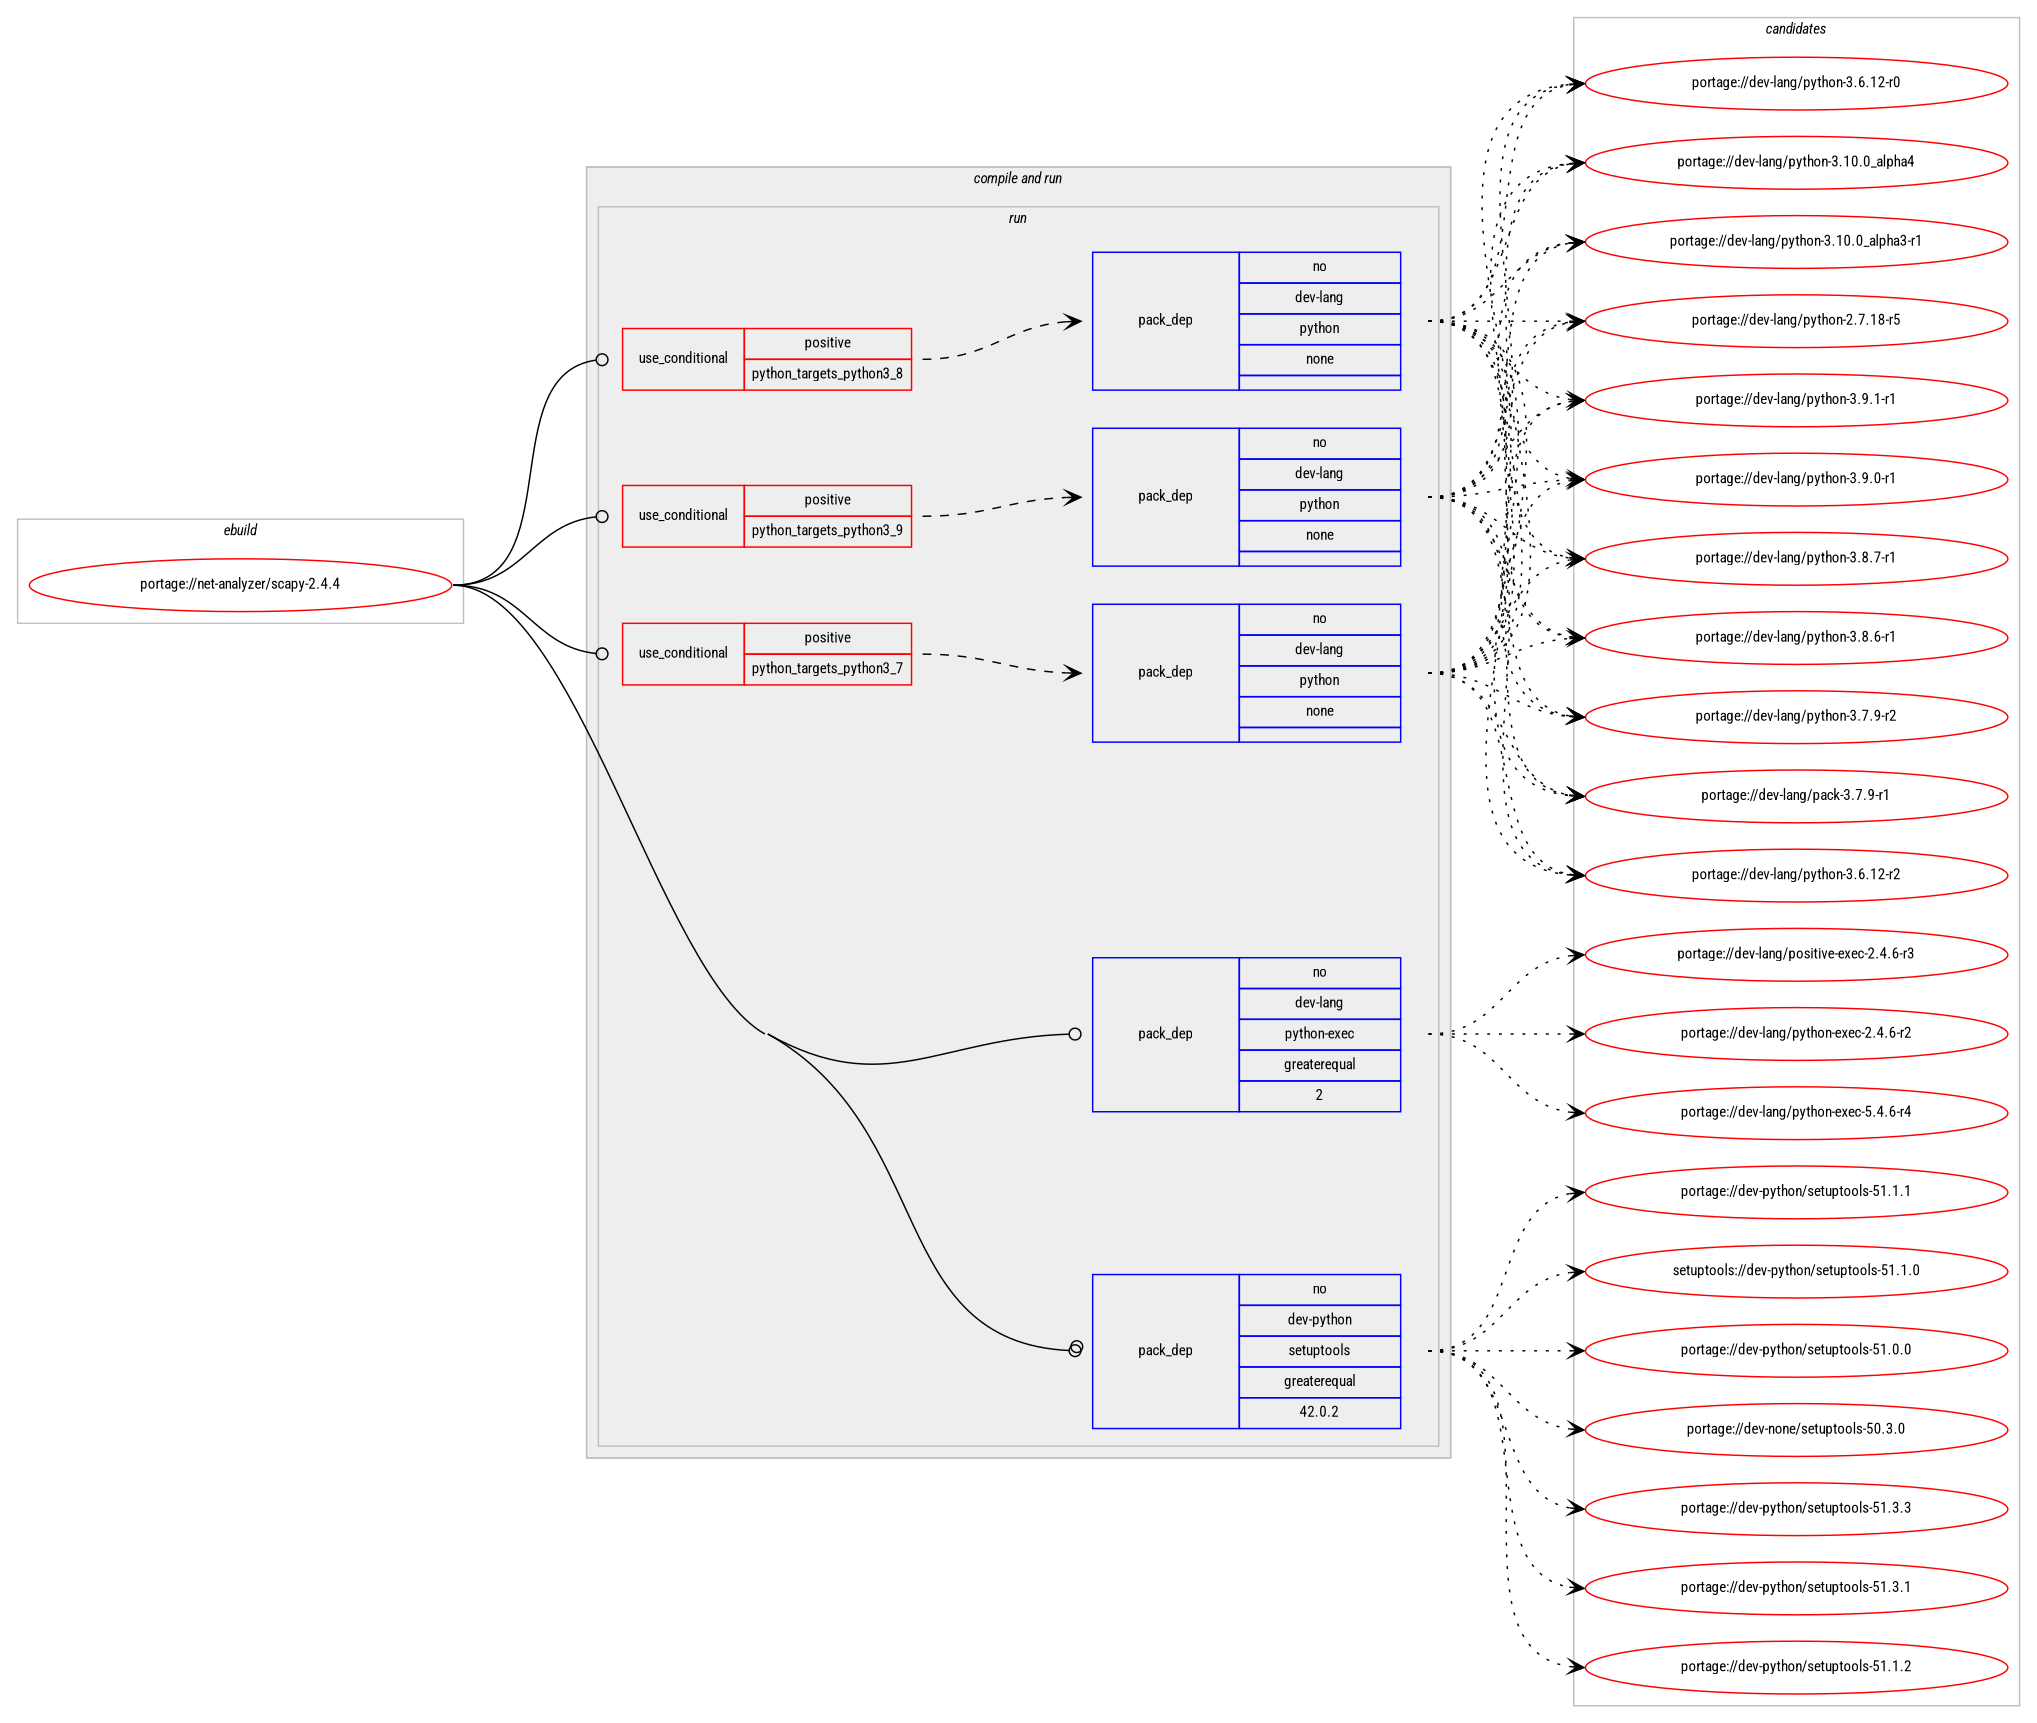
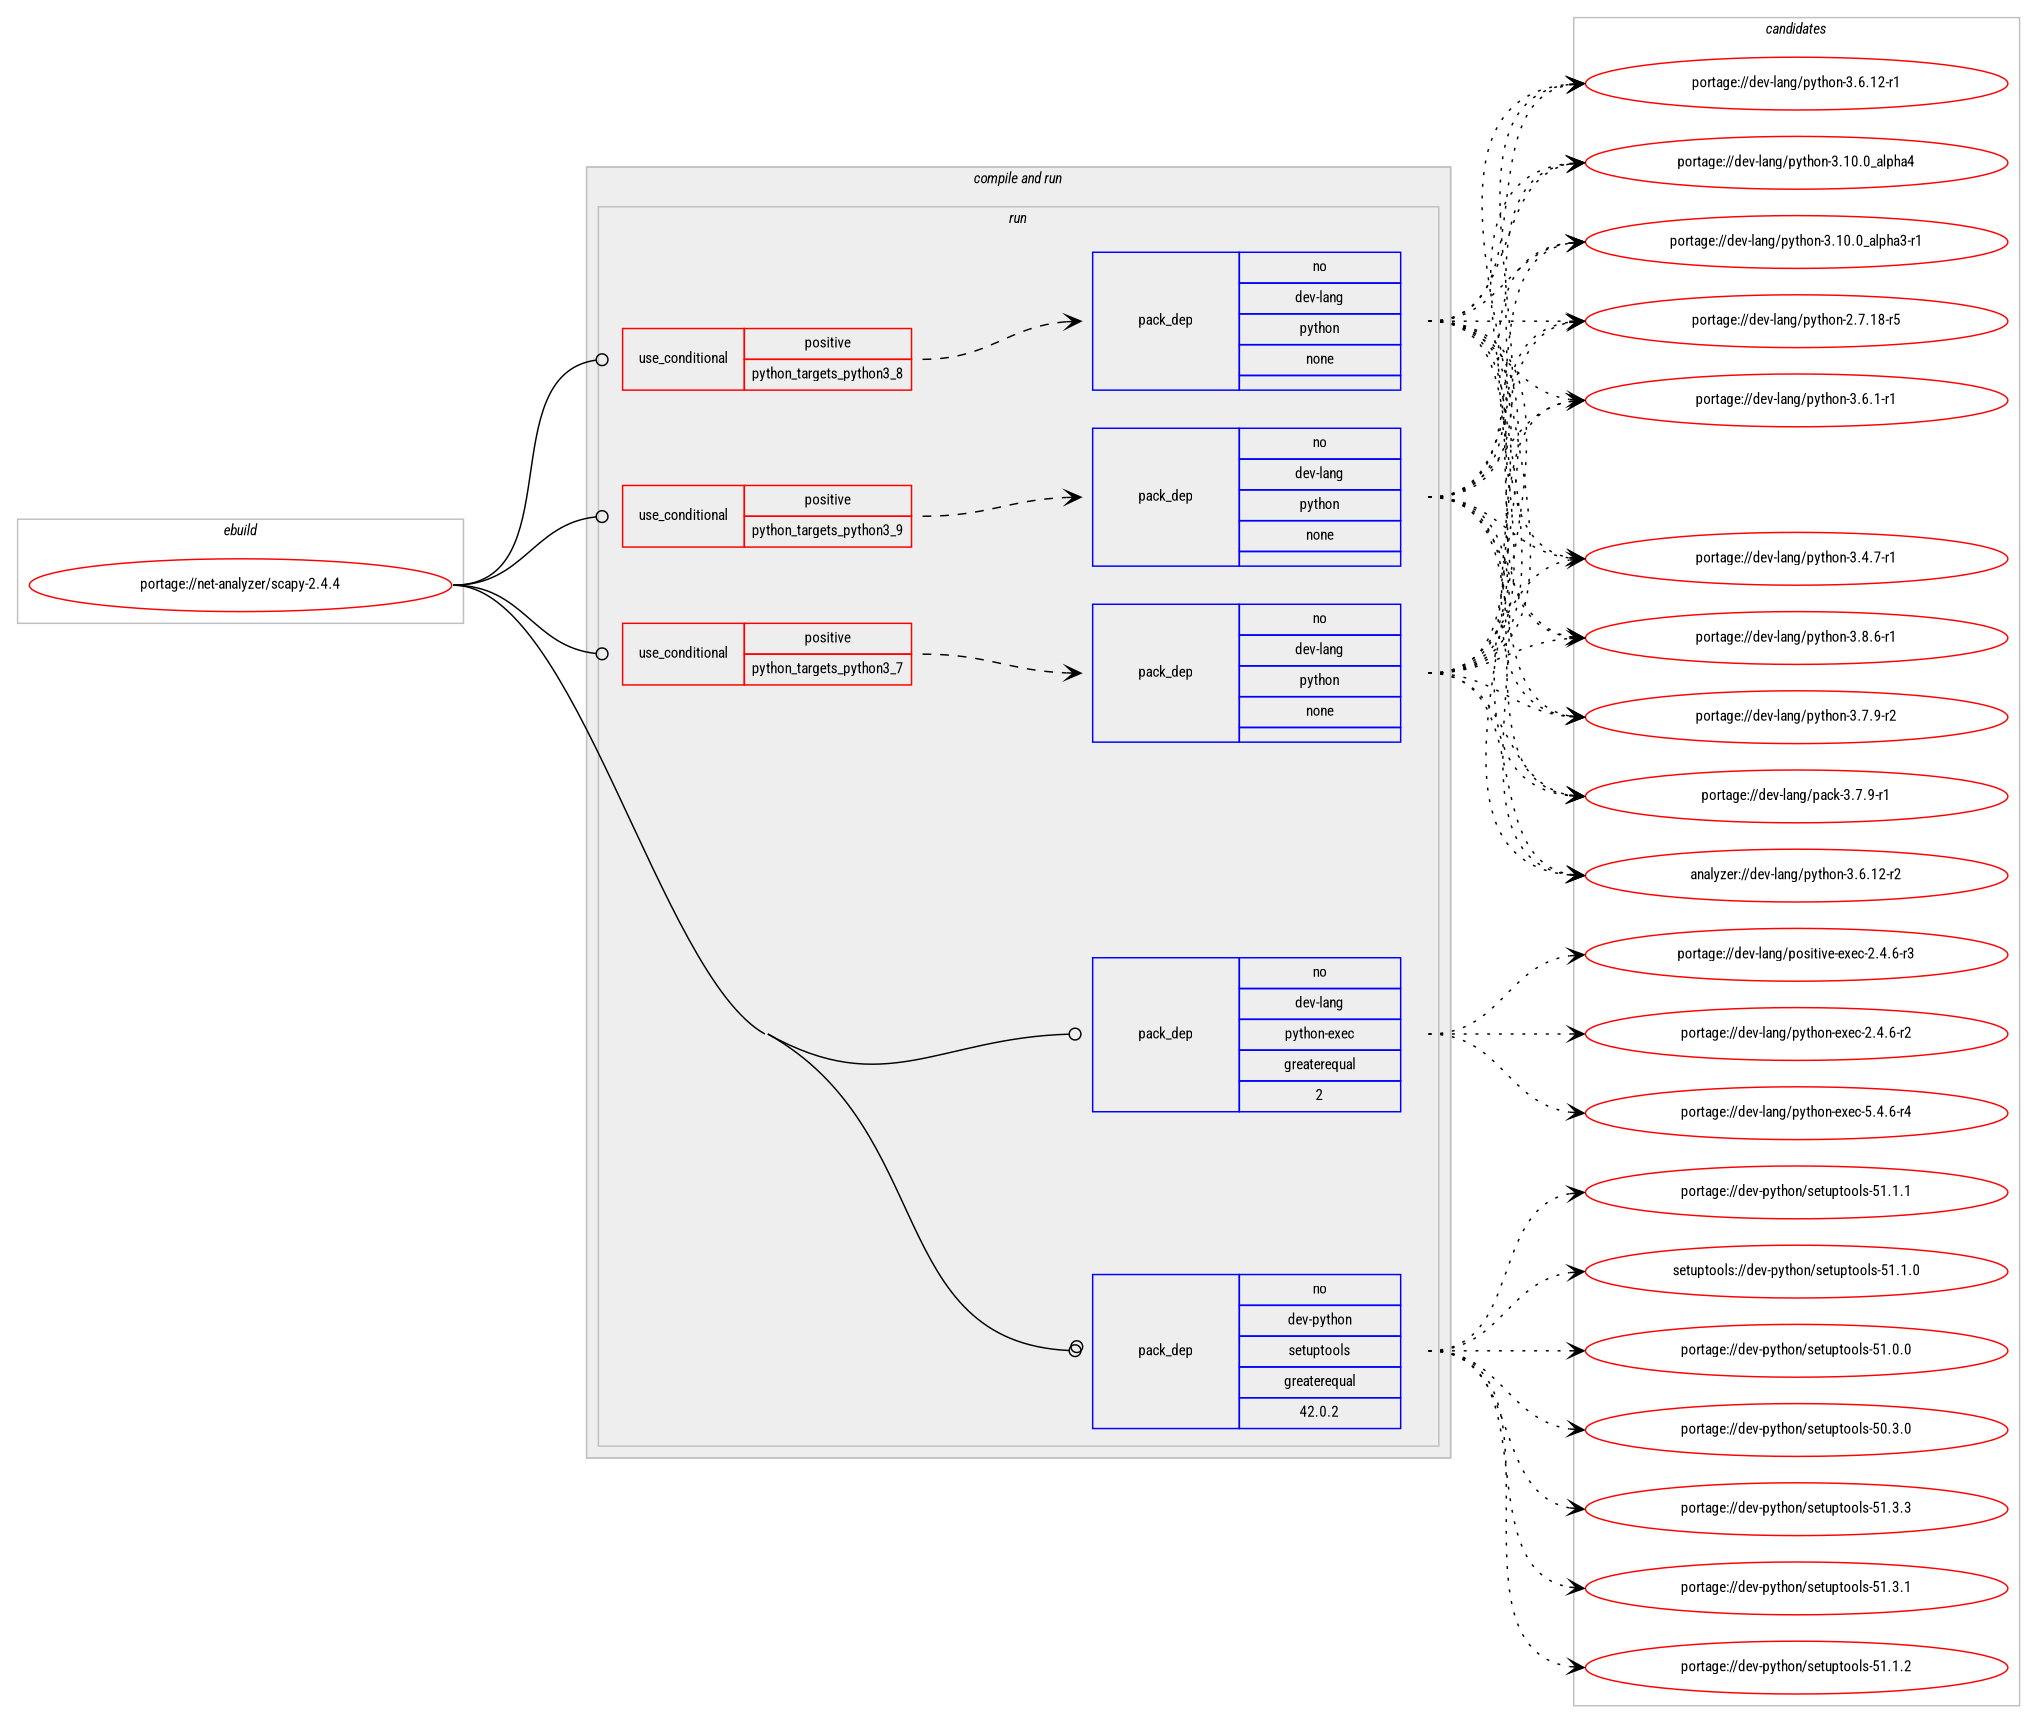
node "portage://dev-lang/python-3.6.12-r0": label "portage://dev-lang/python-3.6.12-r0" -> "portage://dev-lang/python-3.6.12-r1"
node "portage://dev-lang/python-3.9.1-r1": label "portage://dev-lang/python-3.9.1-r1" -> "portage://dev-lang/python-3.6.1-r1"
node "portage://dev-lang/python-3.9.0-r1": removed
node "portage://dev-lang/python-3.8.7-r1": label "portage://dev-lang/python-3.8.7-r1" -> "portage://dev-lang/python-3.4.7-r1"
node "portage://dev-lang/python-3.6.12-r2": label "portage://dev-lang/python-3.6.12-r2" -> "analyzer://dev-lang/python-3.6.12-r2"
node "portage://dev-none/setuptools-50.3.0": label "portage://dev-none/setuptools-50.3.0" -> "portage://dev-python/setuptools-50.3.0"
